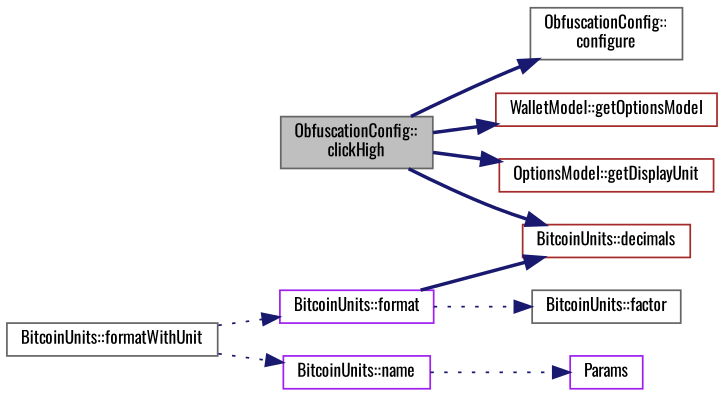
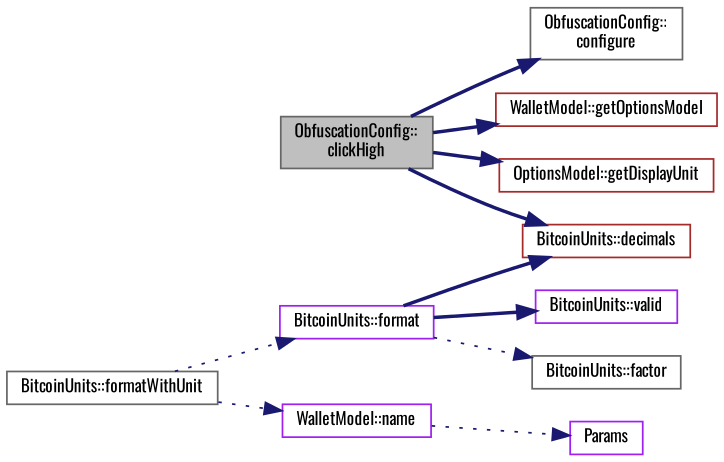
node "BitcoinUnits::valid": added
node "BitcoinUnits::name": label "BitcoinUnits::name" -> "WalletModel::name"
